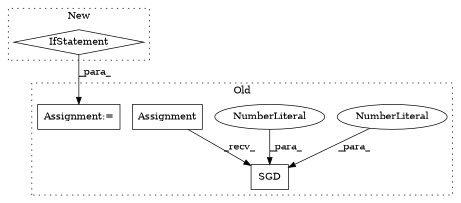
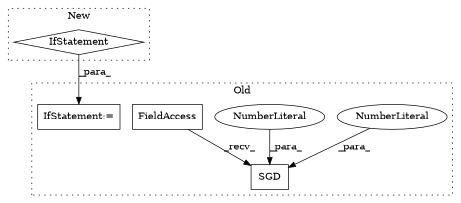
node "Assignment:=": label "Assignment:=" -> "IfStatement:="
node "Assignment": label "Assignment" -> "FieldAccess"
